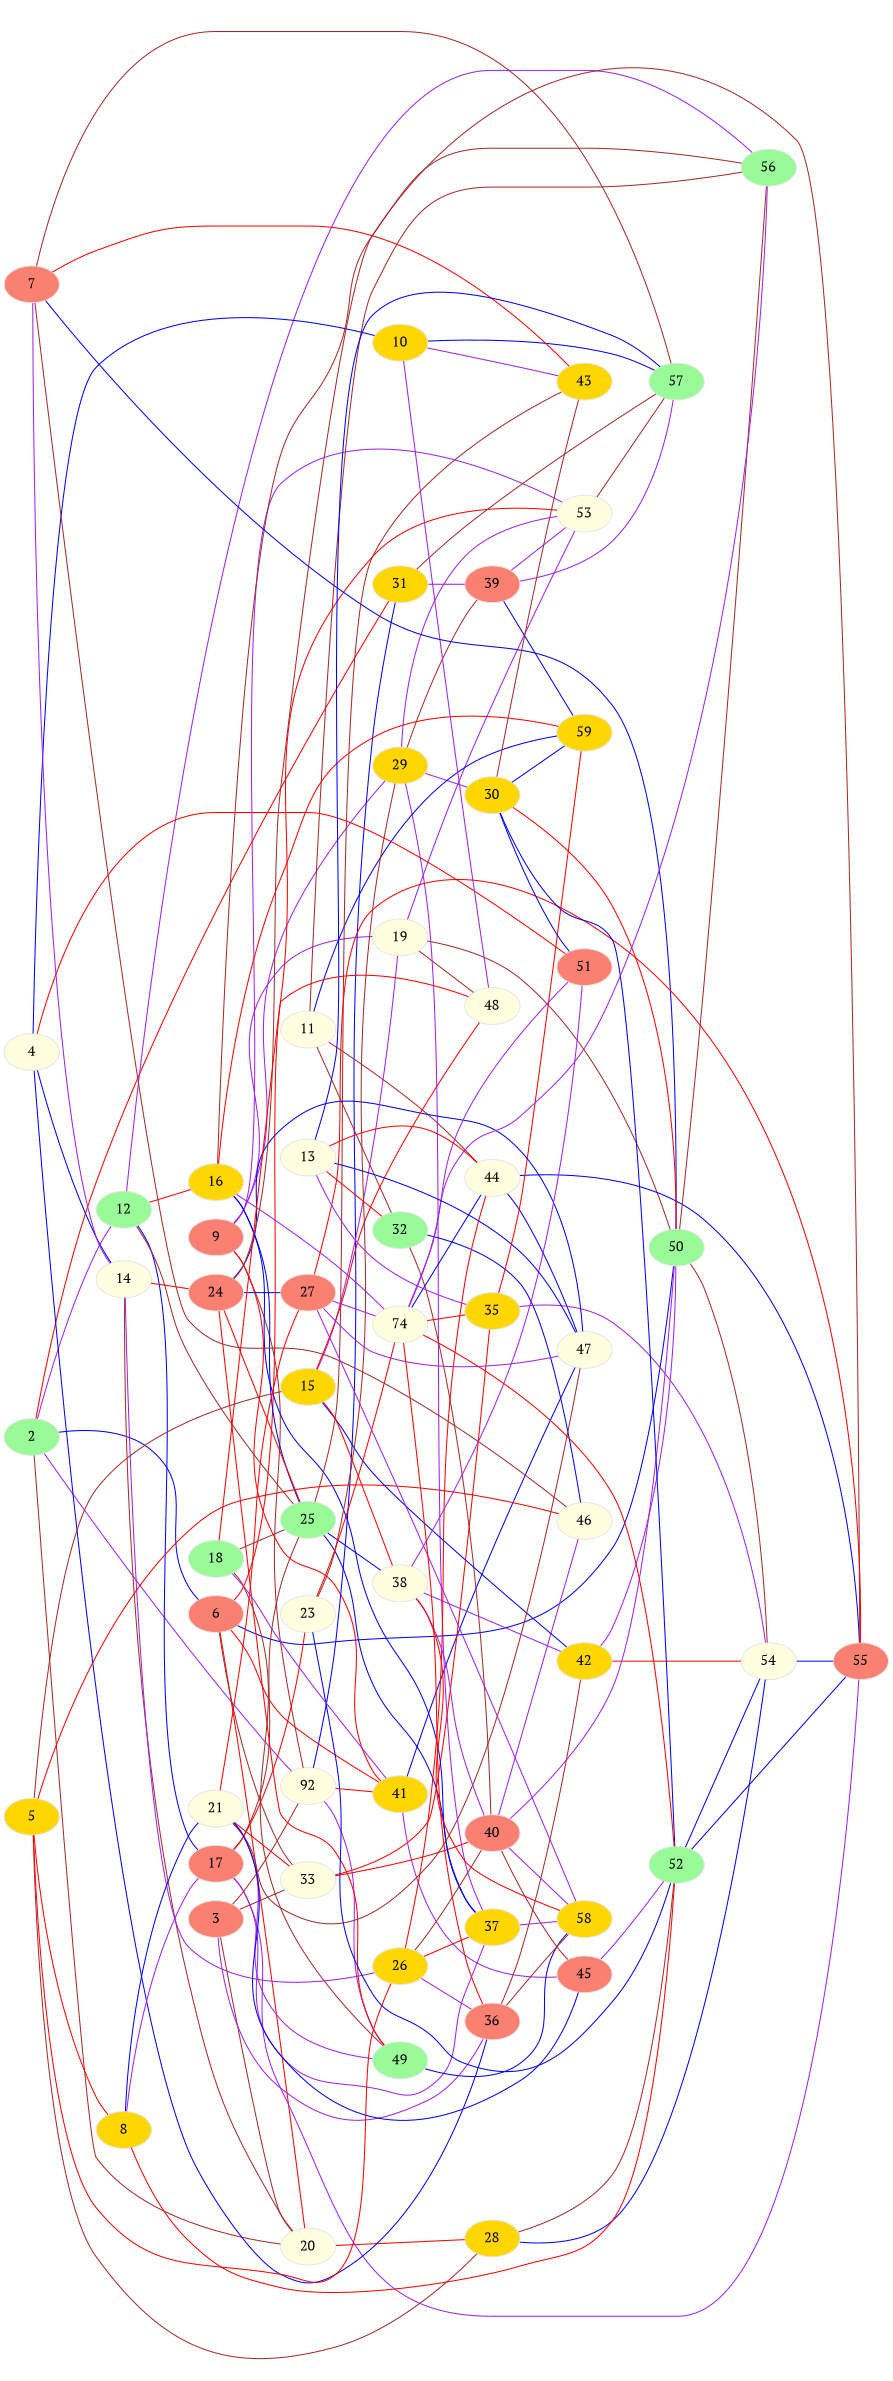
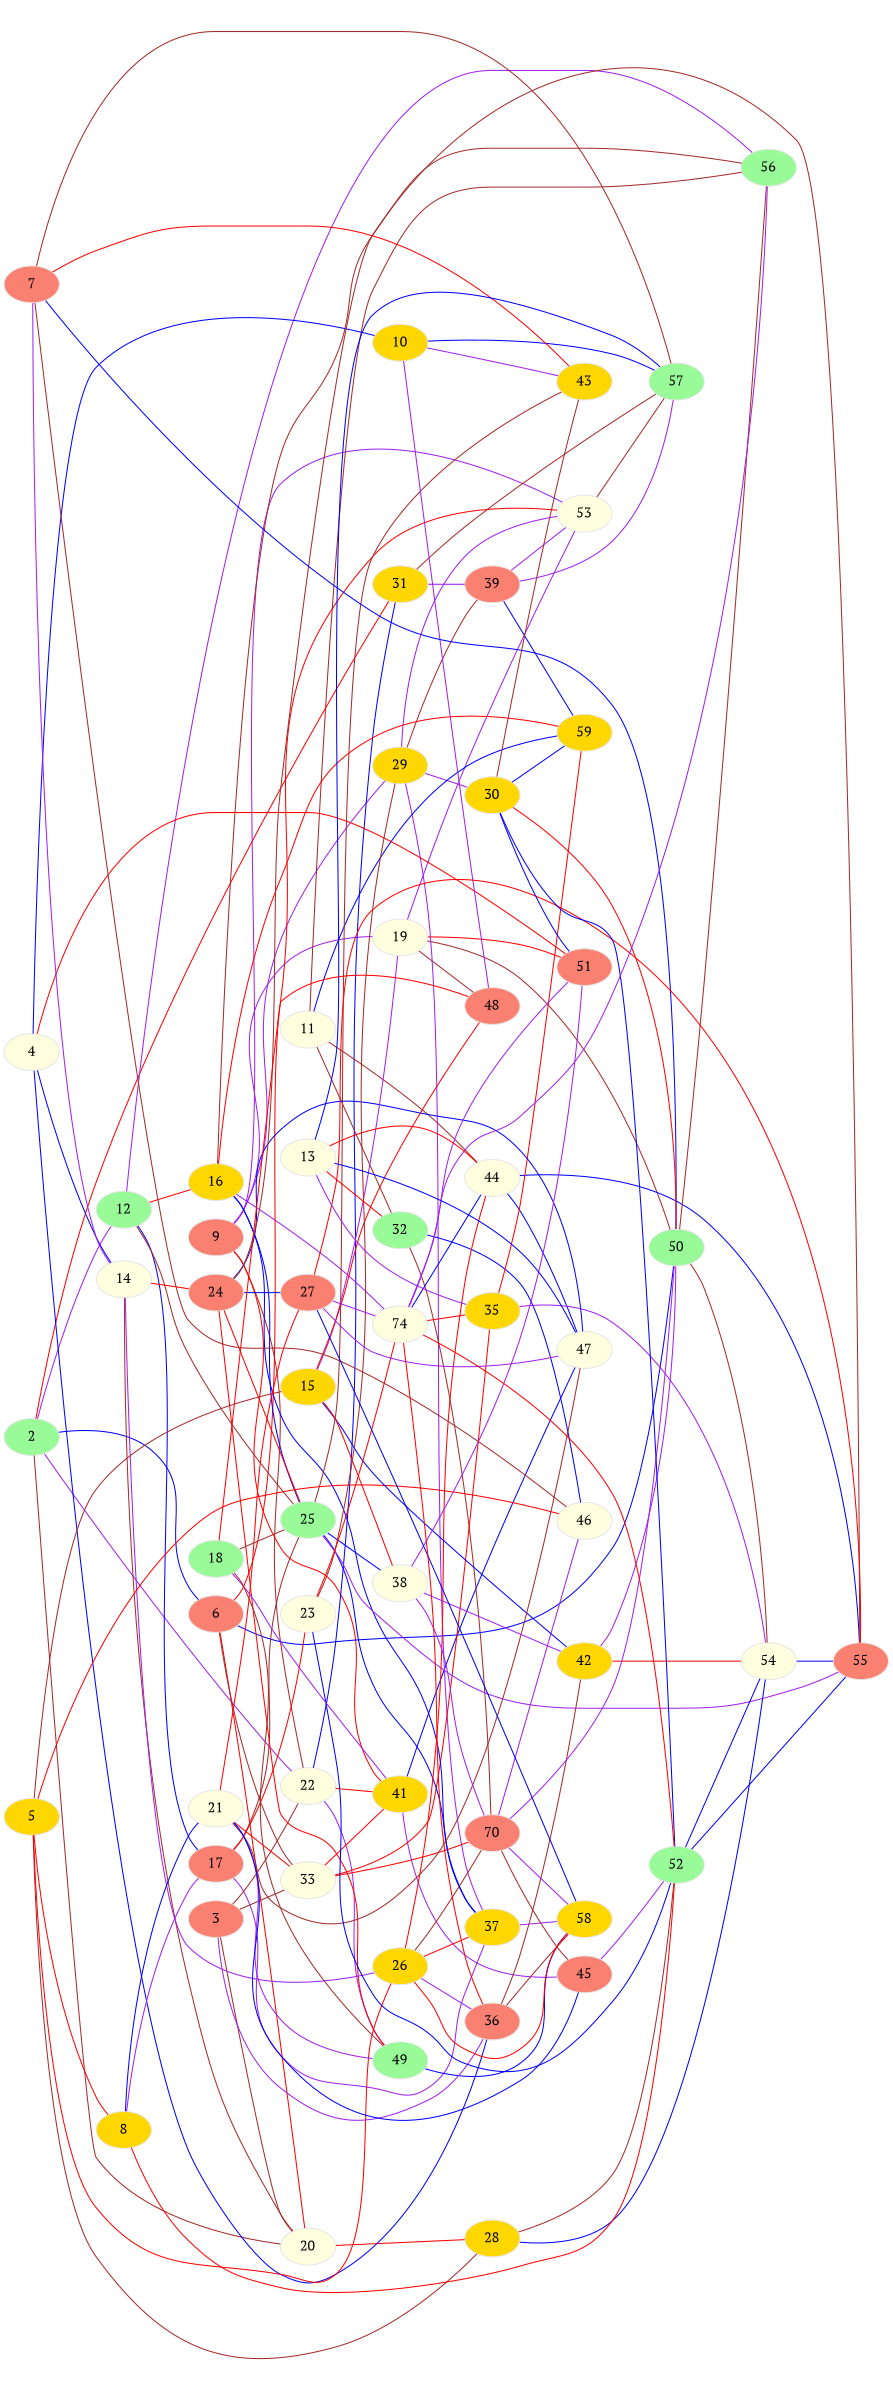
edge "19" -- "51": added
node "48": fillcolor lightyellow -> salmon
edge "27" -- "58": color purple -> blue
edge "6" -- "41": now "33" -- "41"
edge "38" -- "58": now "26" -- "58"
node "92": label "92" -> "22"
node "40": label "40" -> "70"
edge "55" -- "17": now "55" -- "25"
